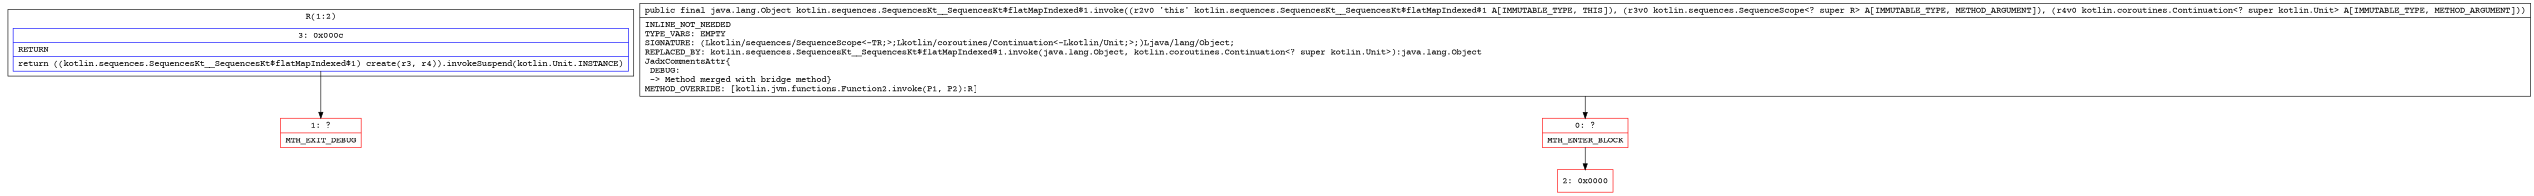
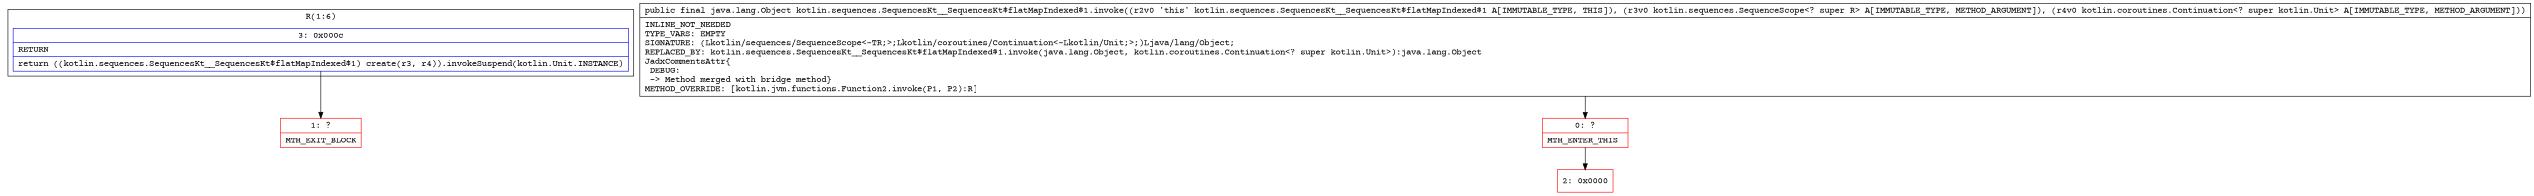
cluster "R(1:2)": label "R(1:2)" -> "R(1:6)"
node "1: ?": text "MTH_EXIT_DEBUG" -> "MTH_EXIT_BLOCK"
node "0: ?": text "MTH_ENTER_BLOCK" -> "MTH_ENTER_THIS"
